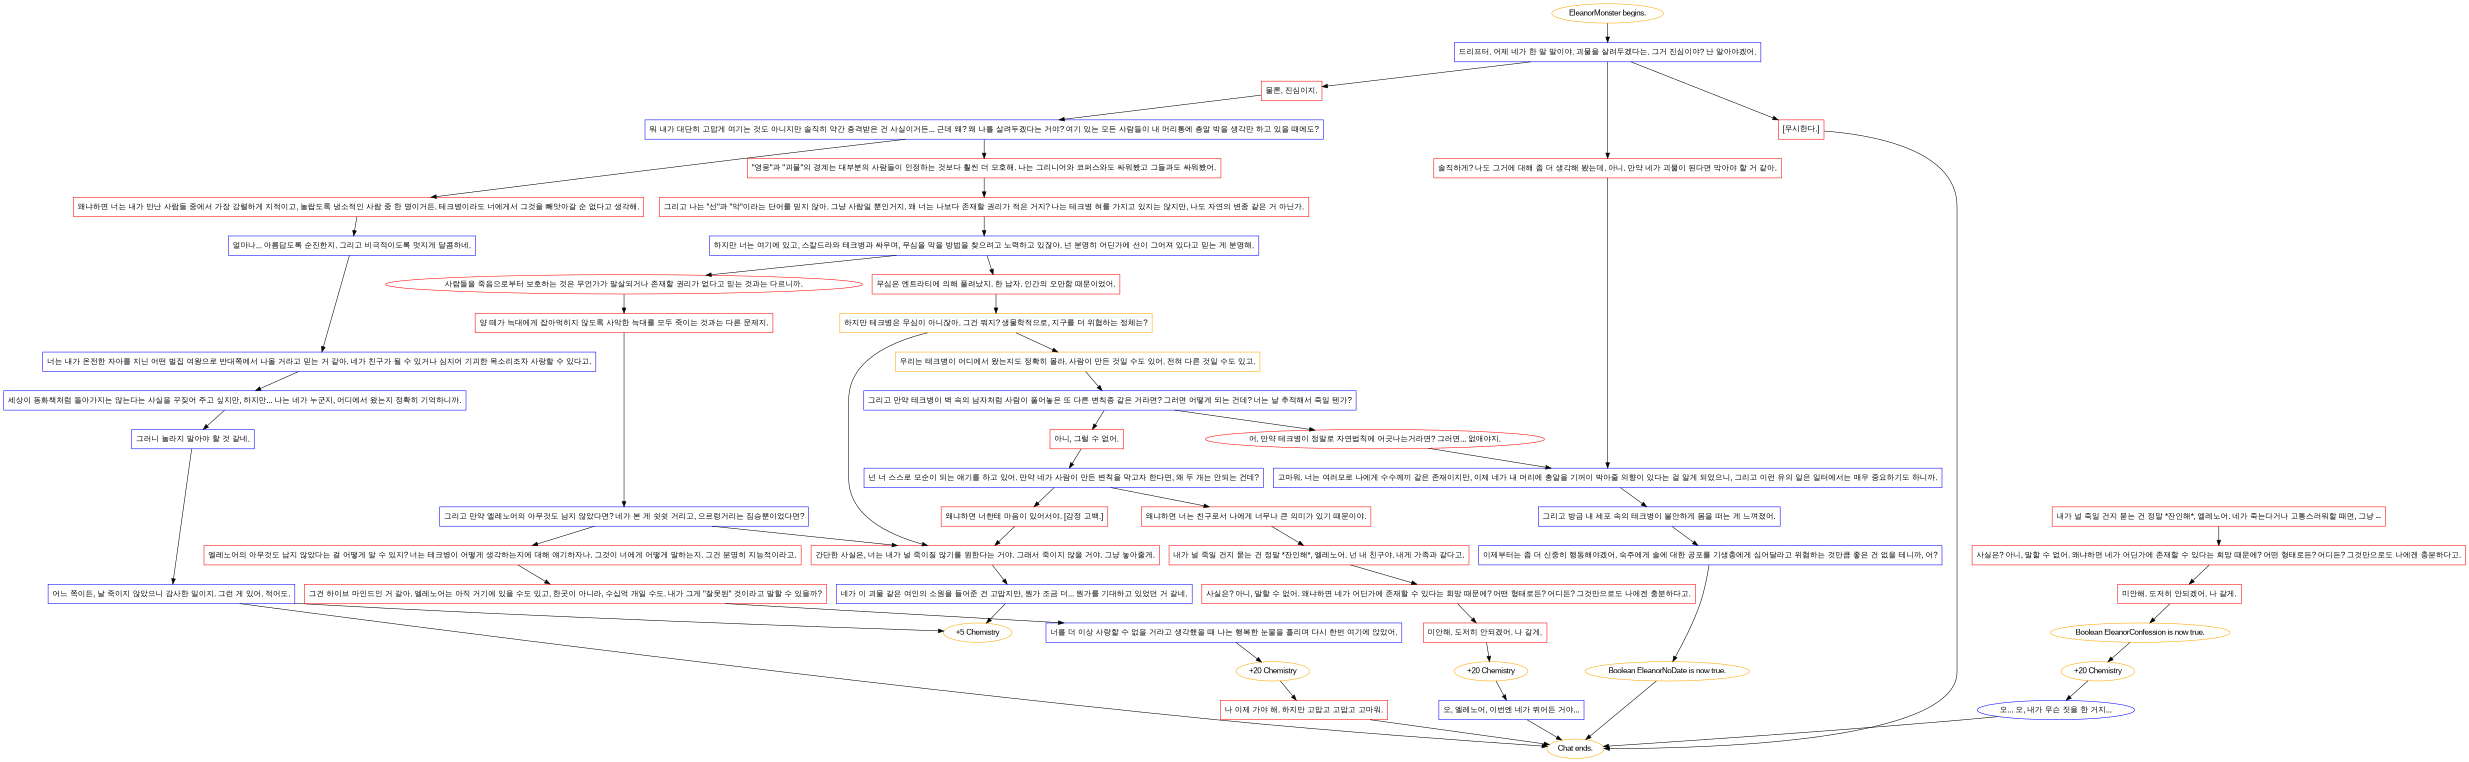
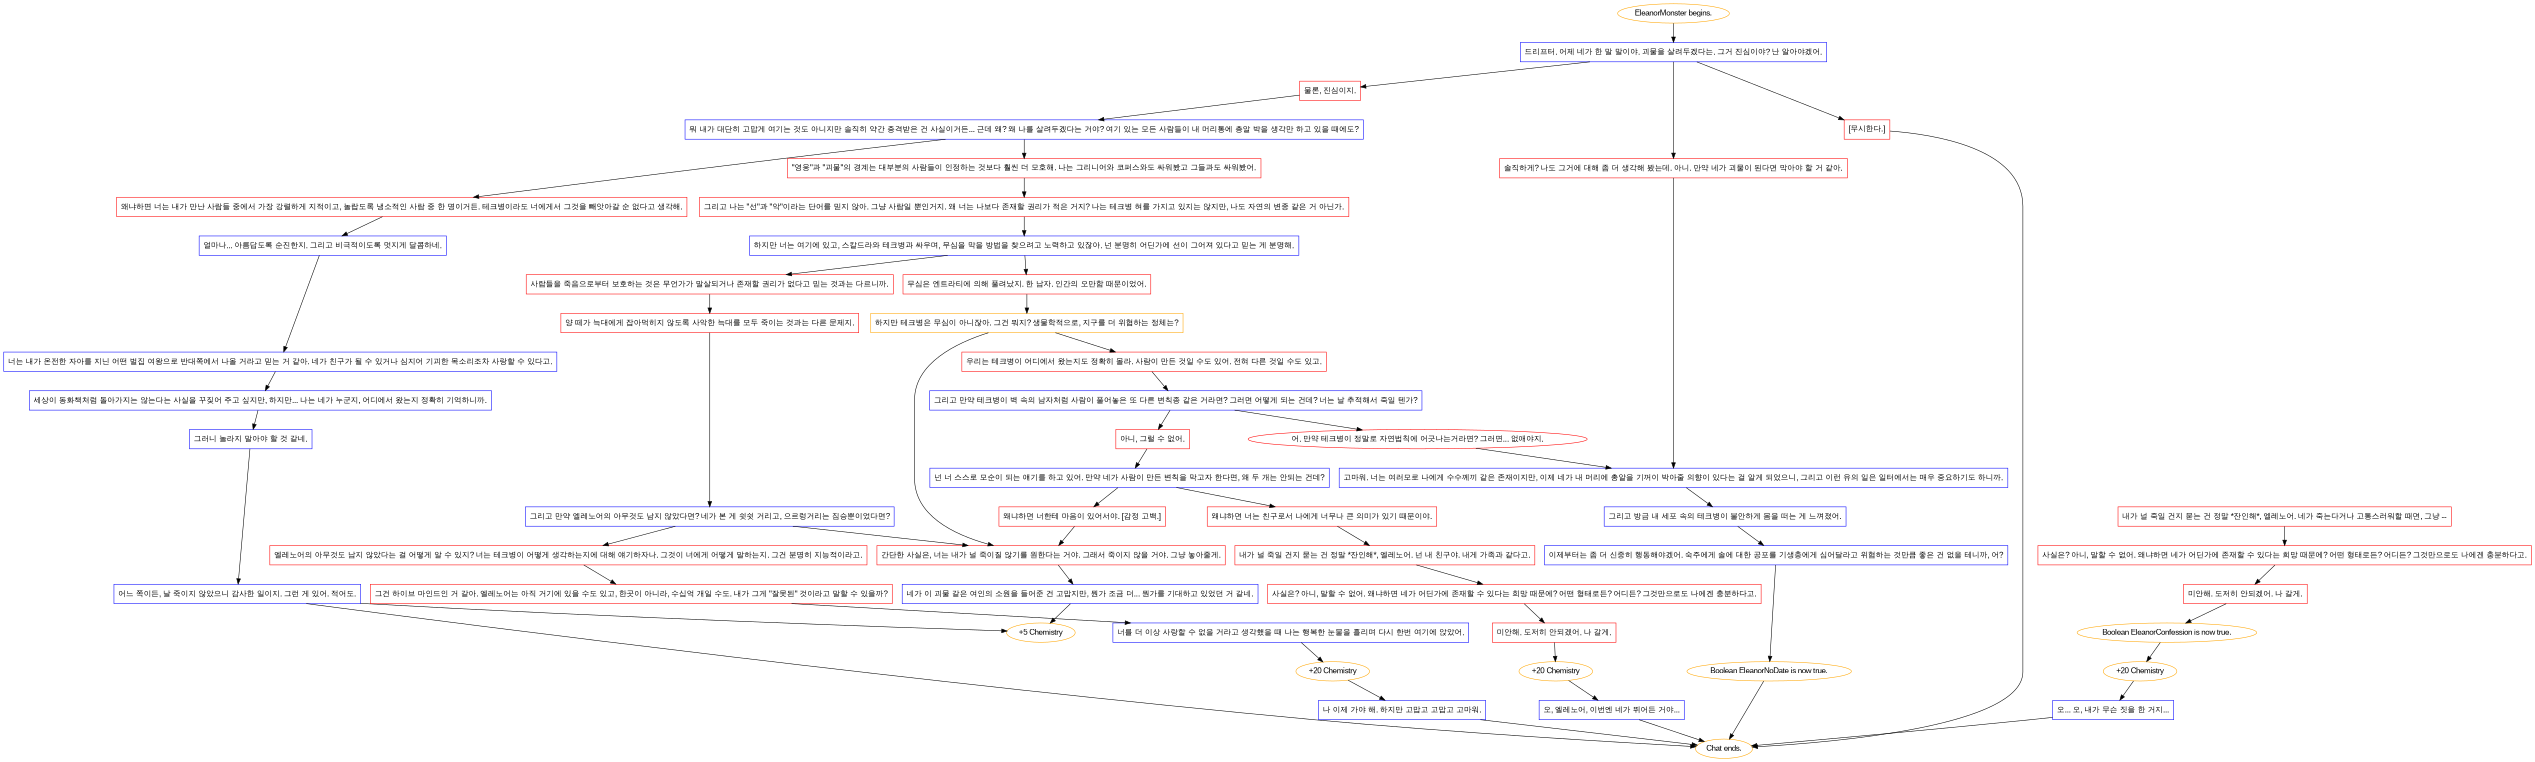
node "사람들을 죽음으로부터 보호하는 것은 무언가가 말살되거나 존재할 권리가 없다고 믿는 것과는 다르니까.": shape ellipse -> box
node "우리는 테크병이 어디에서 왔는지도 정확히 몰라. 사람이 만든 것일 수도 있어. 전혀 다른 것일 수도 있고.": color orange -> red
node "나 이제 가야 해. 하지만 고맙고 고맙고 고마워.": color red -> blue
node "오... 오, 내가 무슨 짓을 한 거지...": shape ellipse -> box
